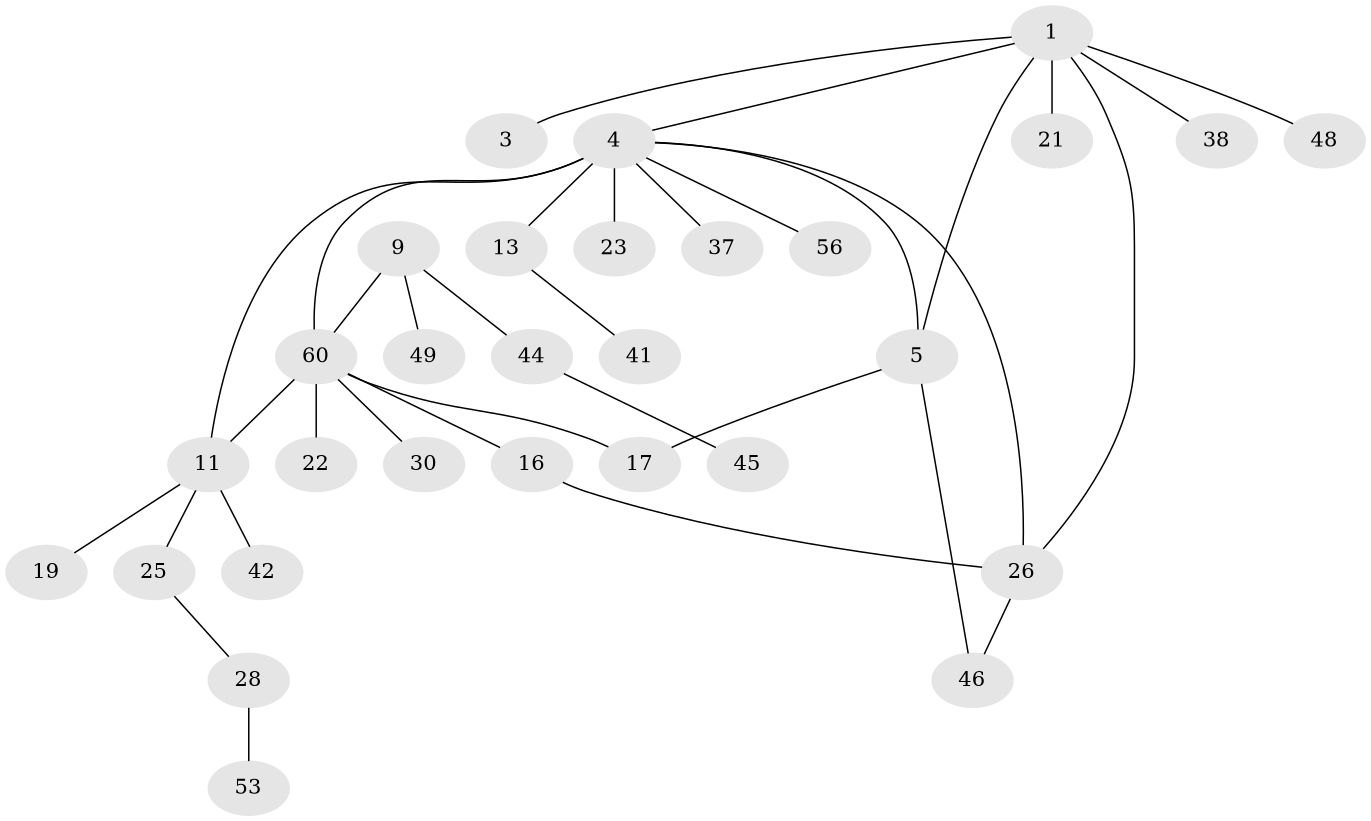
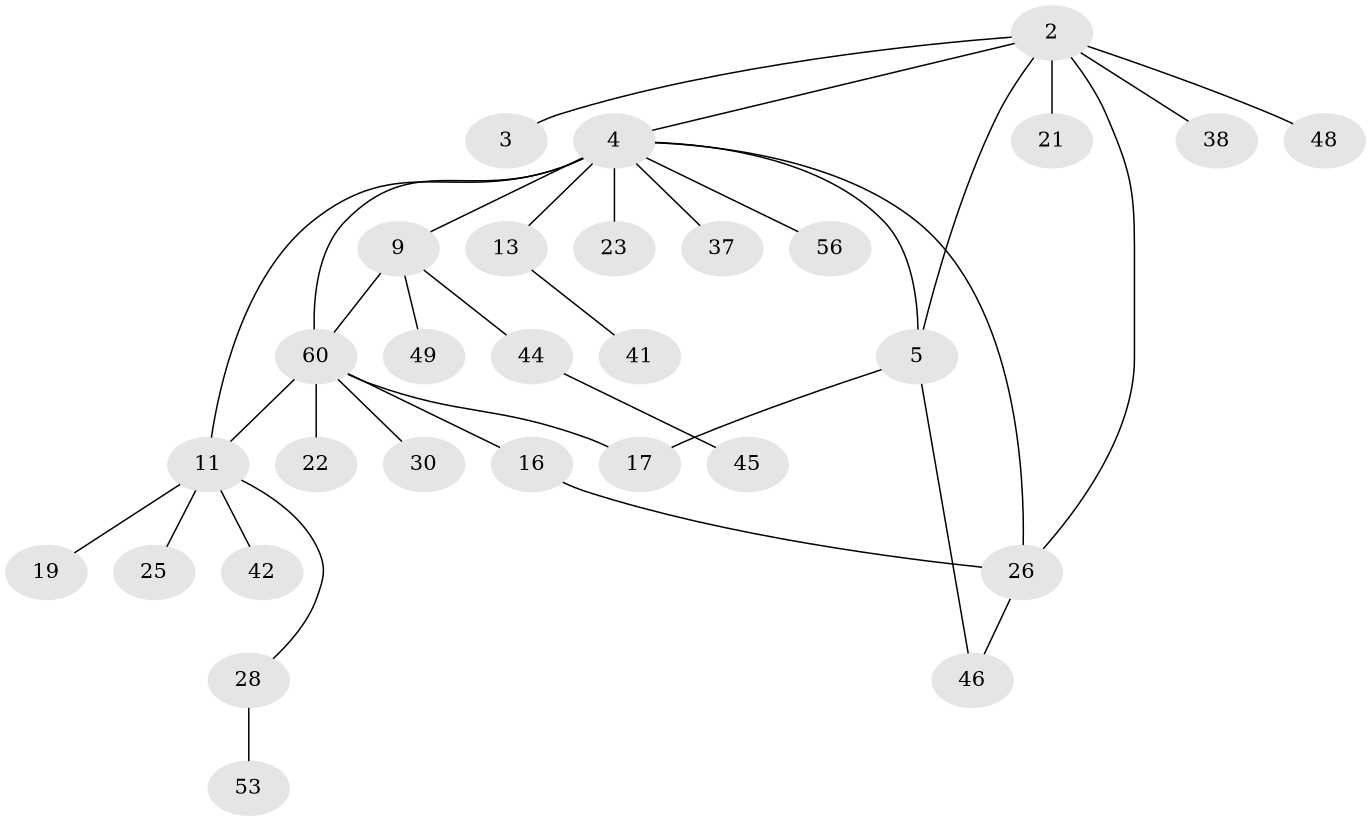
node "1": label "1" -> "2"
edge "4" -- "9": added
edge "25" -- "28": now "11" -- "28"
